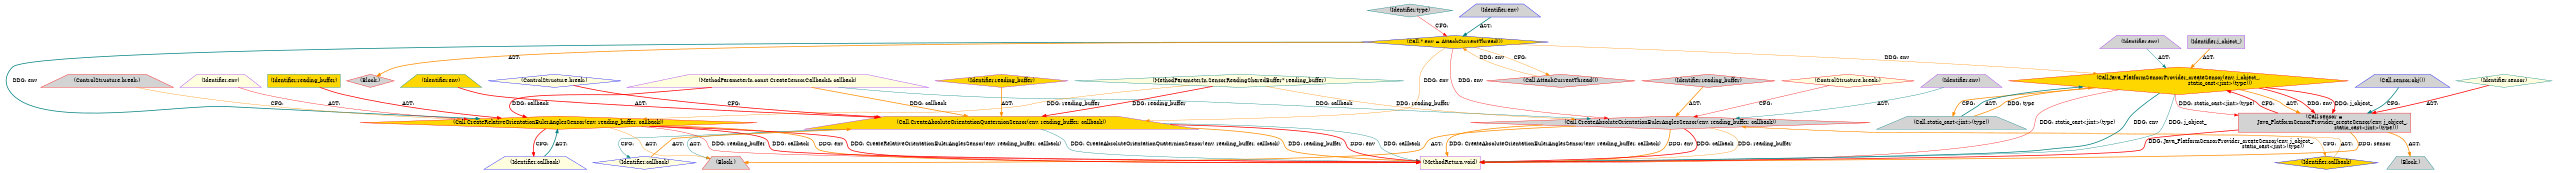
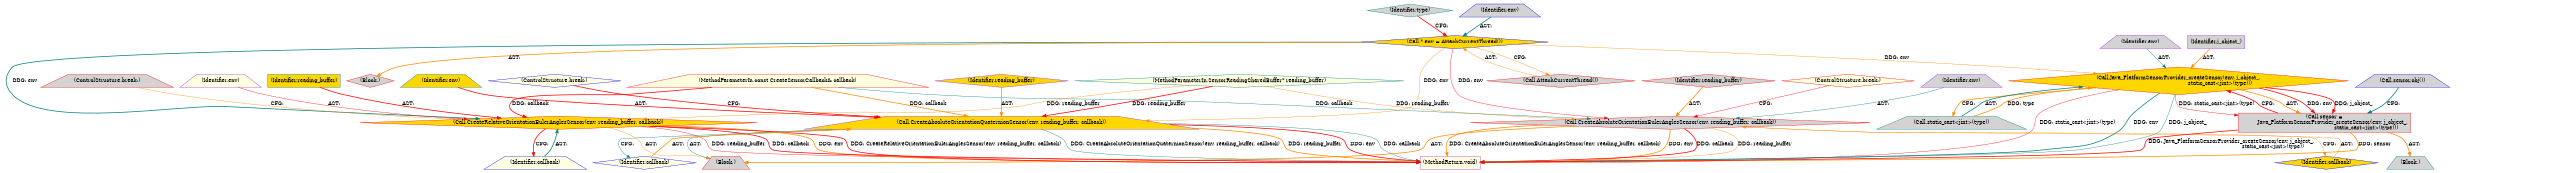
edge "(Identifier,type)" -> "(Call,* env = AttachCurrentThread())": style solid -> bold
edge "(Call,AttachCurrentThread())" -> "(Call,* env = AttachCurrentThread())": label "DDG: env" -> "AST: "
node "(MethodParameterIn,const CreateSensorCallback& callback)": color purple -> red
node "(Identifier,sensor)": removed
